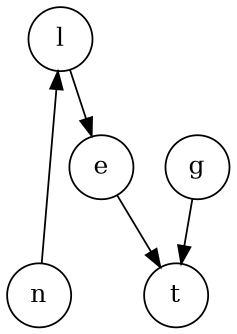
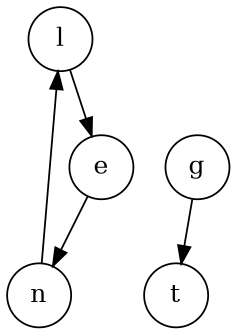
edge "e" -> "t": now "e" -> "n"
